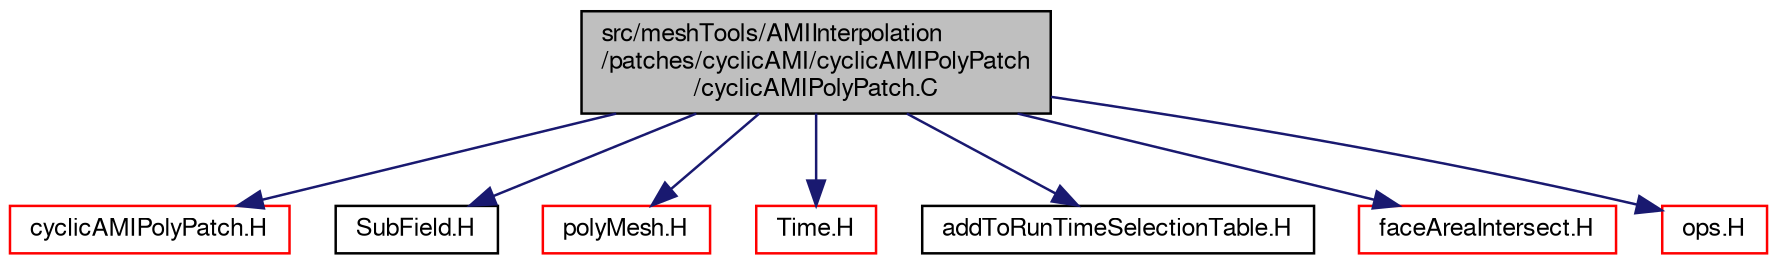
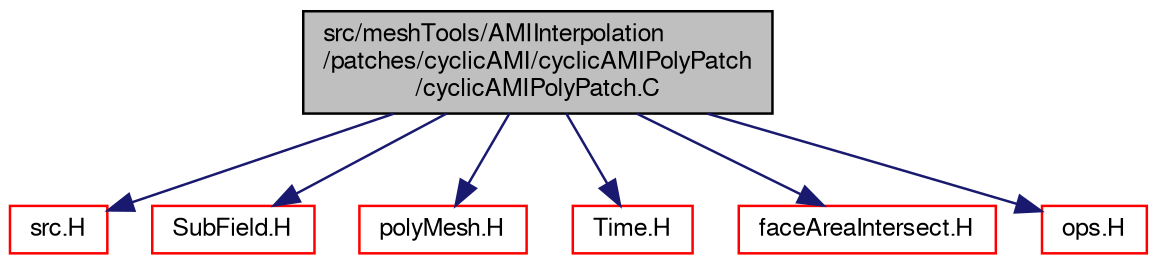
node "cyclicAMIPolyPatch.H": label "cyclicAMIPolyPatch.H" -> "src.H"
node "SubField.H": color black -> red
node "addToRunTimeSelectionTable.H": removed
